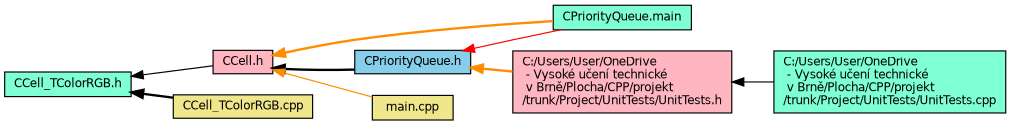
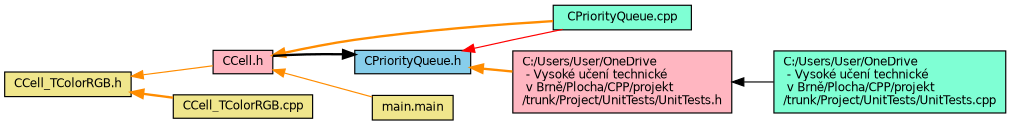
node "CPriorityQueue.main": label "CPriorityQueue.main" -> "CPriorityQueue.cpp"
edge "CCell.h" -> "CCell_TColorRGB.h": color black -> darkorange
edge "CPriorityQueue.h" -> "CCell.h": reversed
node "CCell_TColorRGB.h": fillcolor aquamarine -> khaki
edge "CCell_TColorRGB.cpp" -> "CCell_TColorRGB.h": color black -> darkorange
node "main.cpp": label "main.cpp" -> "main.main"
